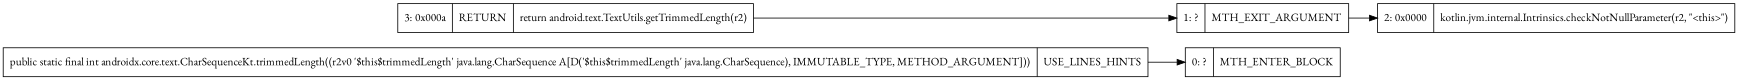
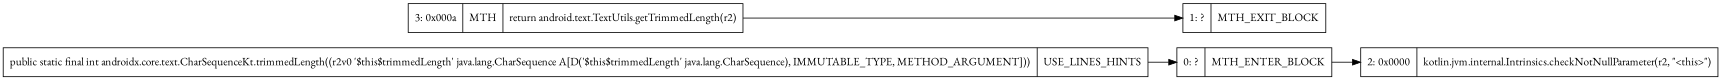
node "3: 0x000a": text "RETURN" -> "MTH"
node "1: ?": text "MTH_EXIT_ARGUMENT" -> "MTH_EXIT_BLOCK"
edge "1: ?" -> "2: 0x0000": now "0: ?" -> "2: 0x0000"
